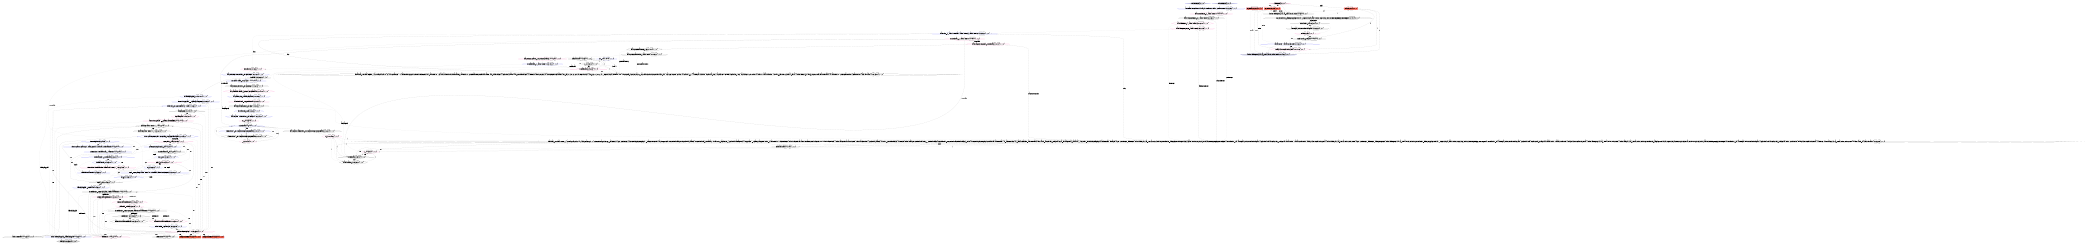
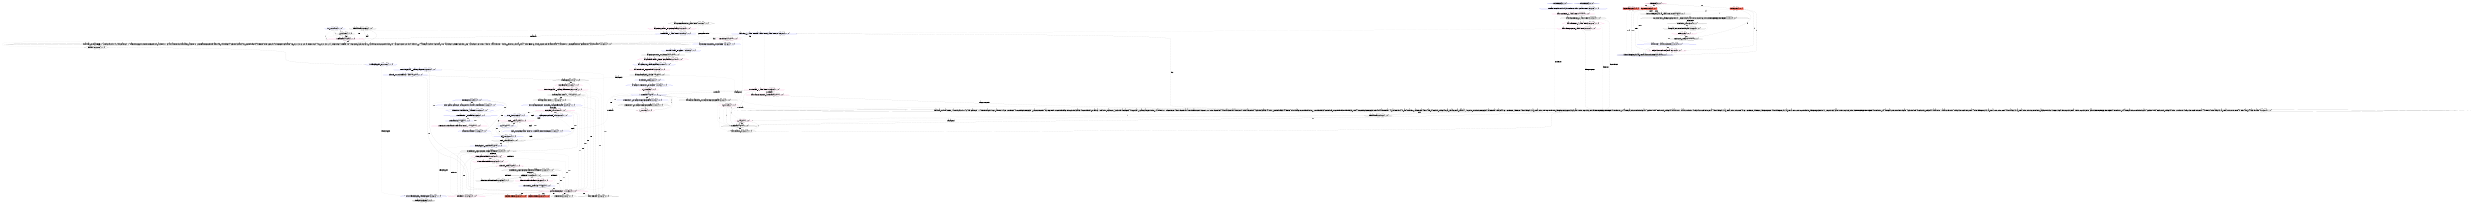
edge "deleteByQuery['0', '0', '1']" -> "int id@@@2@@@['0', '0', '1']": label "recInfo" -> "true"
node "final int percentRealtimeQuery = 75@@@11@@@['1', '1', '0']": removed
node "int writeThreadNumber = 0@@@222@@@['1', '1', '0']": removed
edge "recoveryInfoF != null@@@220@@@['1', '1', '0']" -> "recInfo == null@@@224@@@['1', '1', '0']": label "true" -> "recInfo"
edge "i < nWriteThreads@@@30@@@['1', '1', '0']" -> "threads.add(thread)@@@147@@@['1', '1', '0']": label "true" -> "stateChangeLock"
